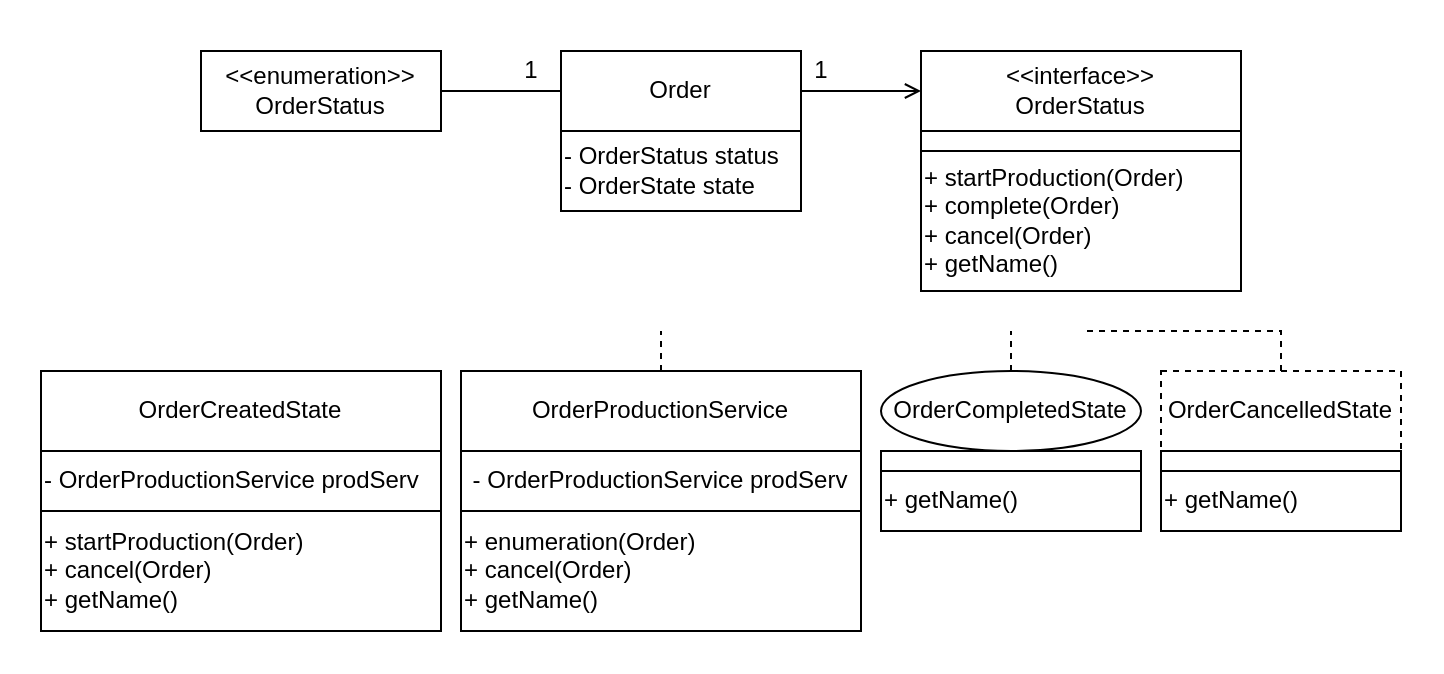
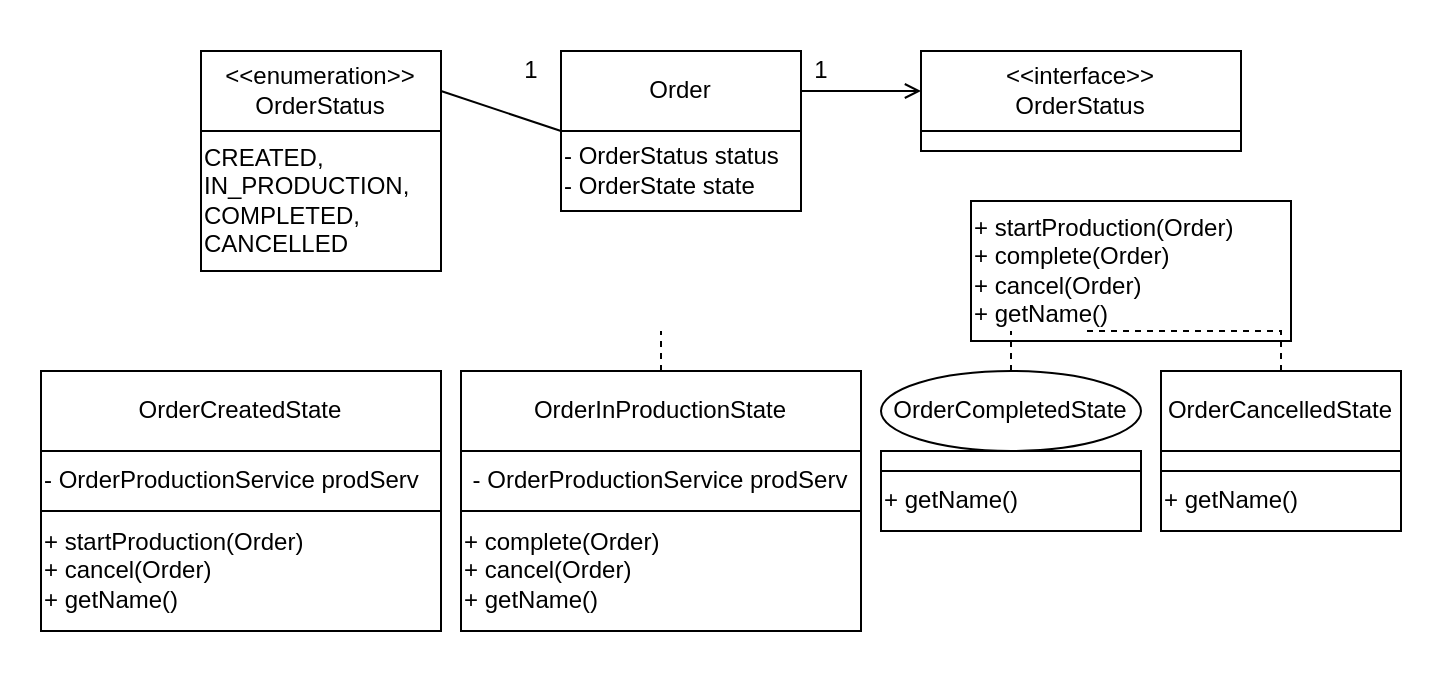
edge "<<enumeration>> OrderStatus" -- "Order": now "<<enumeration>> OrderStatus" -- "- OrderStatus status - OrderState state"
node "CREATED, IN_PRODUCTION, COMPLETED, CANCELLED": added
node "+ startProduction(Order) + complete(Order) + cancel(Order) + getName()": moved (1081, 221) -> (1131, 271)
node "OrderProductionService": label "OrderProductionService" -> "OrderInProductionState"
node "OrderCancelledState": style dashed -> solid
node "+ enumeration(Order) + cancel(Order) + getName()": label "+ enumeration(Order) + cancel(Order) + getName()" -> "+ complete(Order) + cancel(Order) + getName()"
